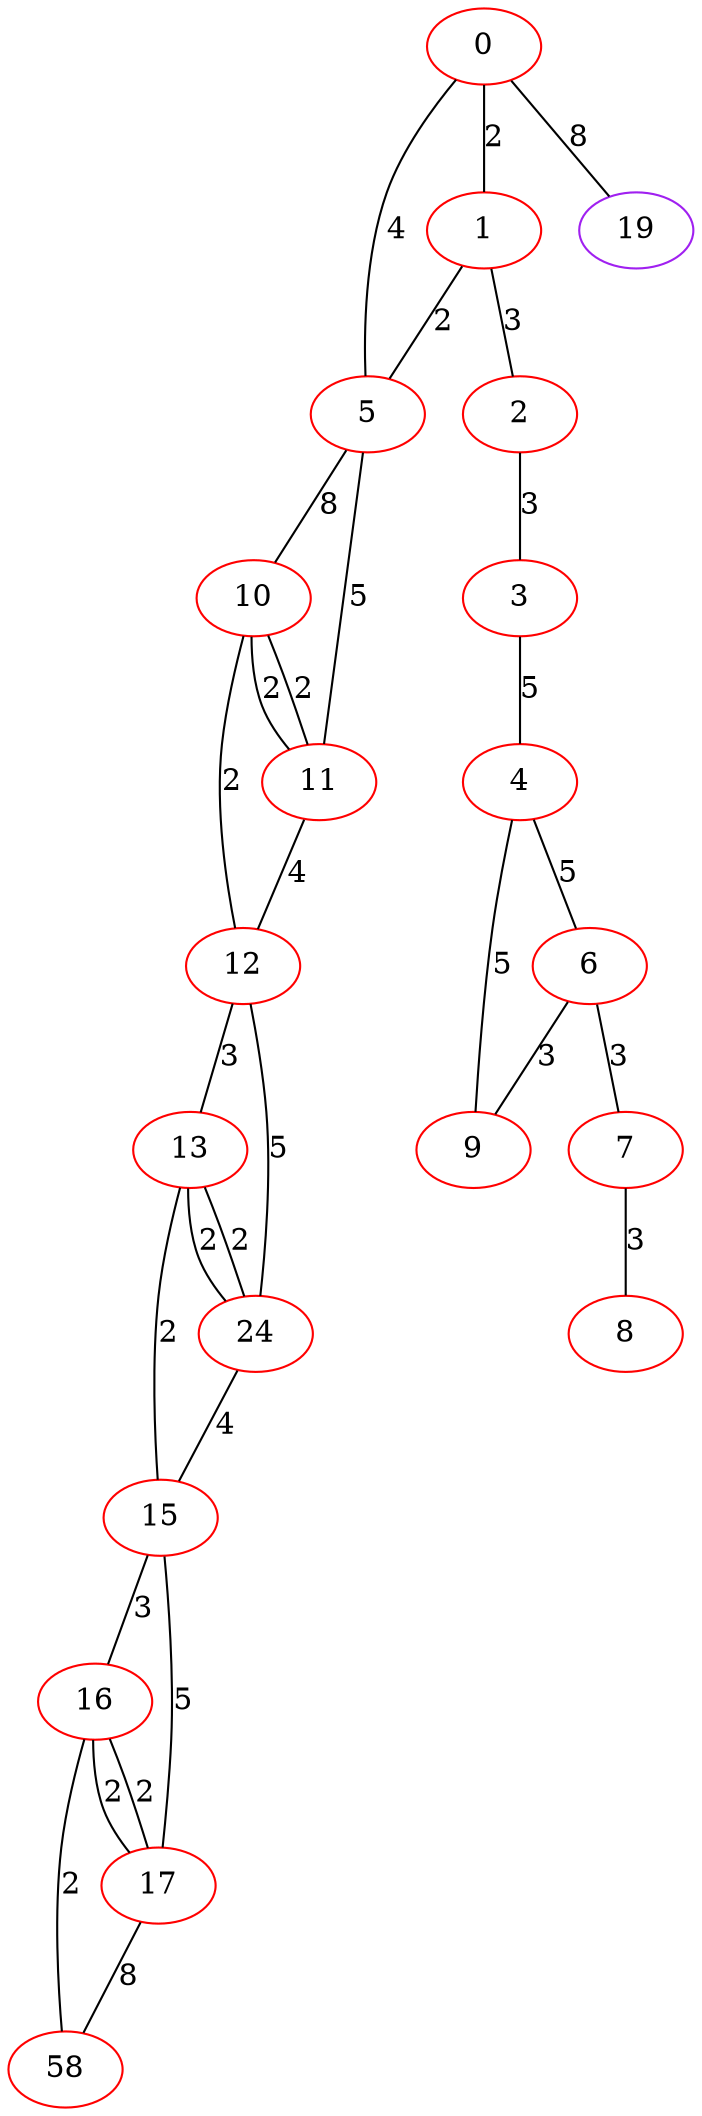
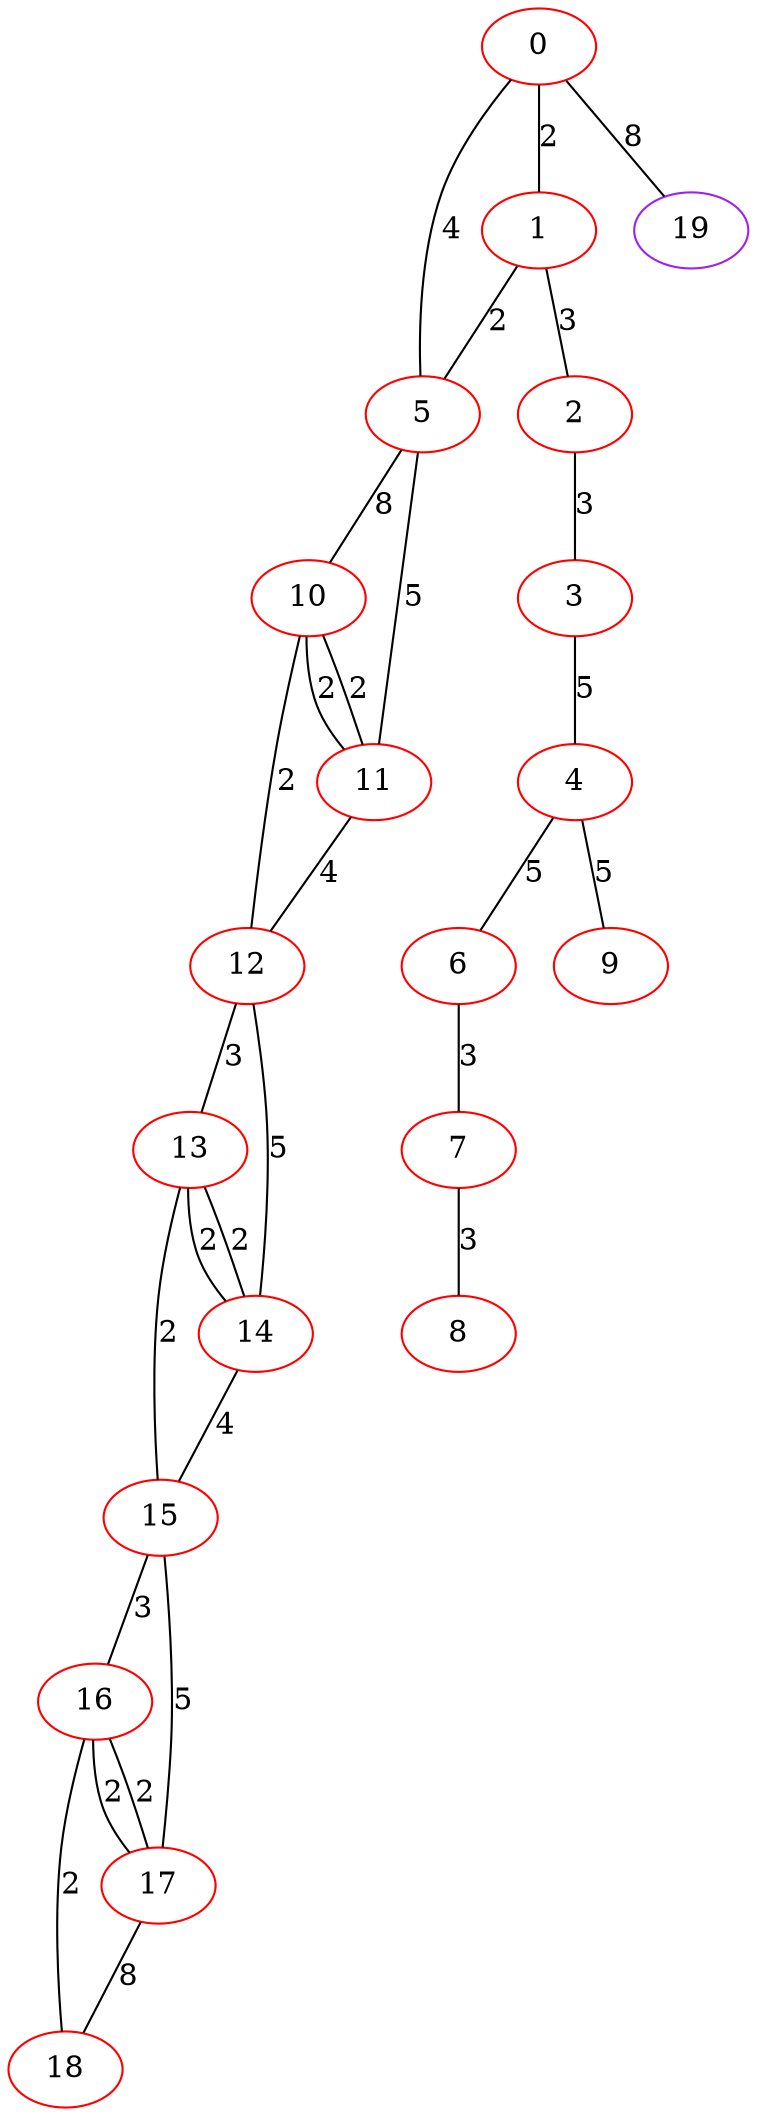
edge "6" -- "9": removed, label "3"
node "24": label "24" -> "14"
node "58": label "58" -> "18"
